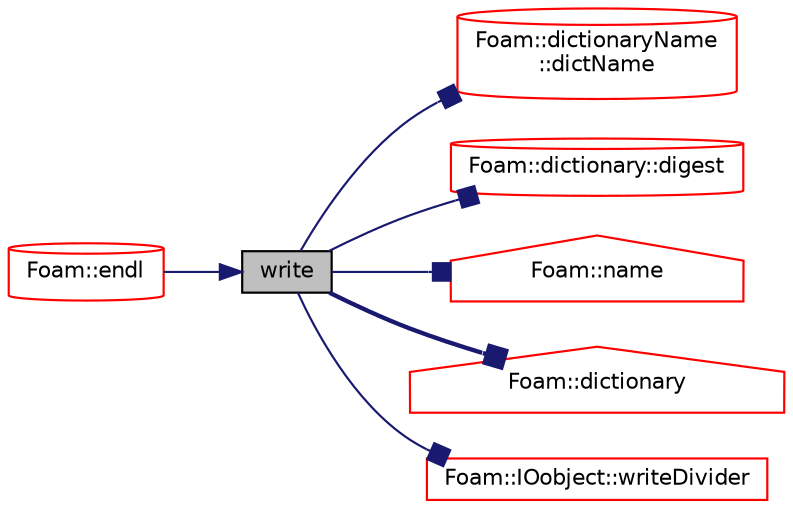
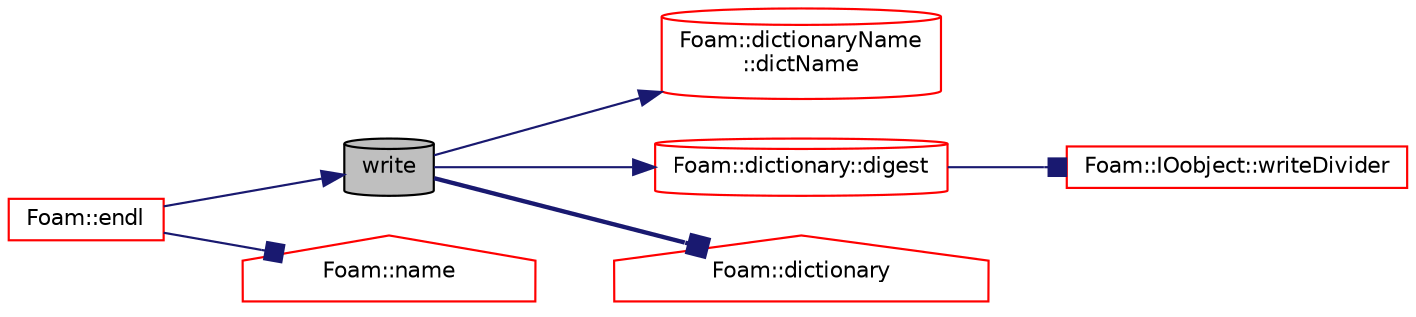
edge "write" -> "Foam::dictionaryName ::dictName": arrowhead box -> normal
edge "write" -> "Foam::dictionary::digest": arrowhead box -> normal
node "Foam::endl": shape cylinder -> box
node "write": shape box -> cylinder
edge "write" -> "Foam::name": now "Foam::endl" -> "Foam::name"
edge "write" -> "Foam::IOobject::writeDivider": now "Foam::dictionary::digest" -> "Foam::IOobject::writeDivider"
